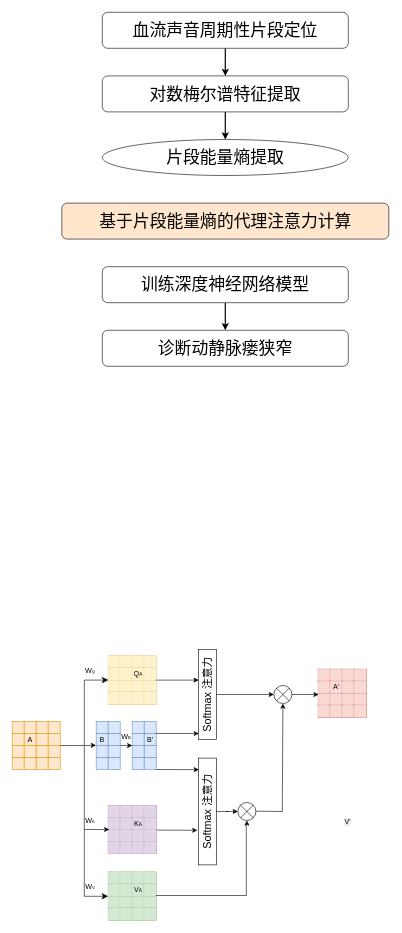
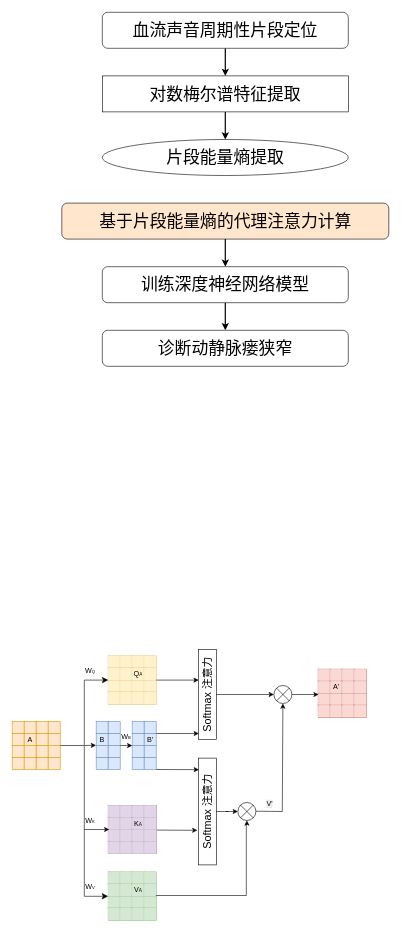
node "对数梅尔谱特征提取": shape rounded rectangle -> rectangle
edge "基于片段能量熵的代理注意力计算" -> "训练深度神经网络模型": added
node "V'": moved (356, 826) -> (278, 808)
